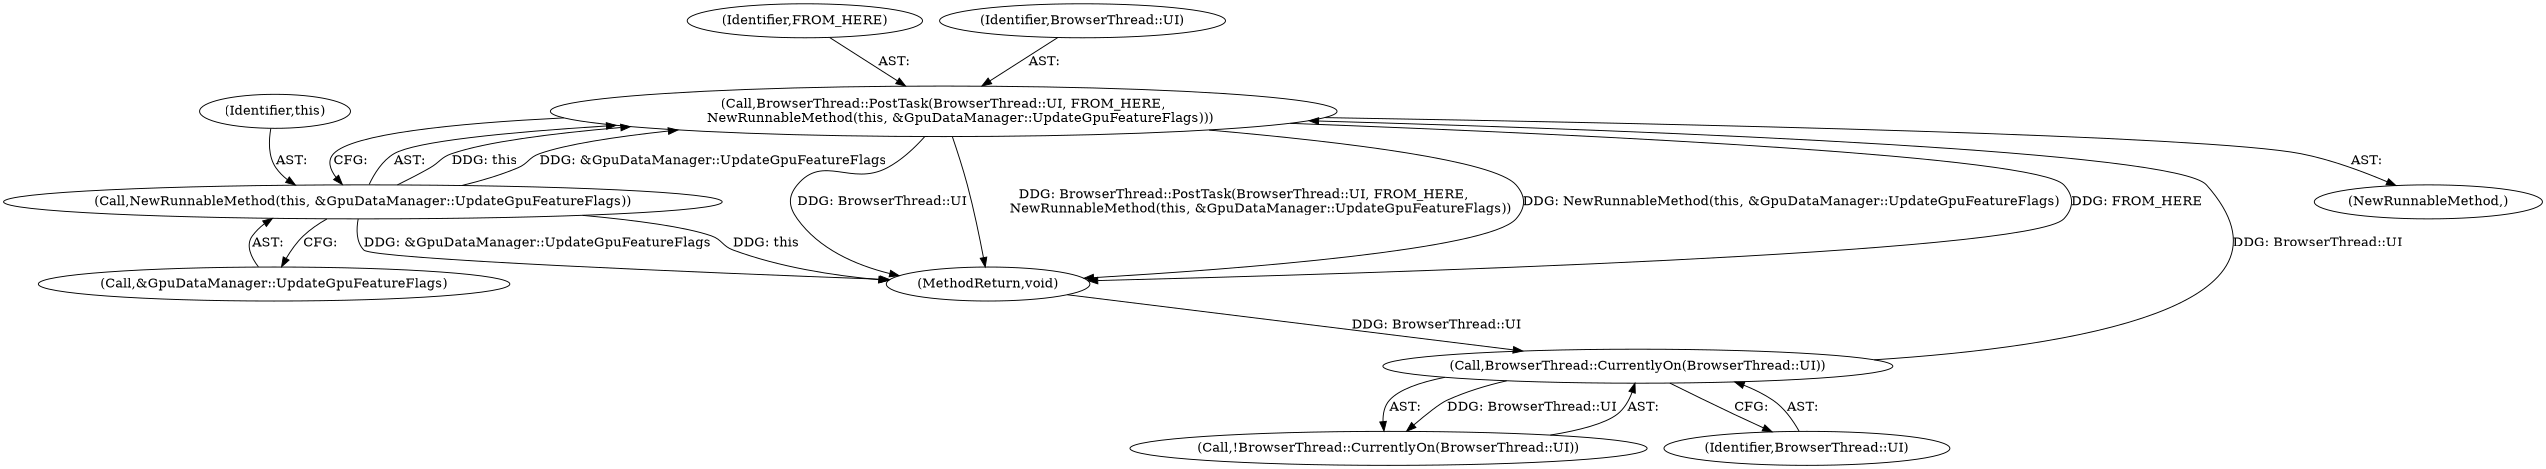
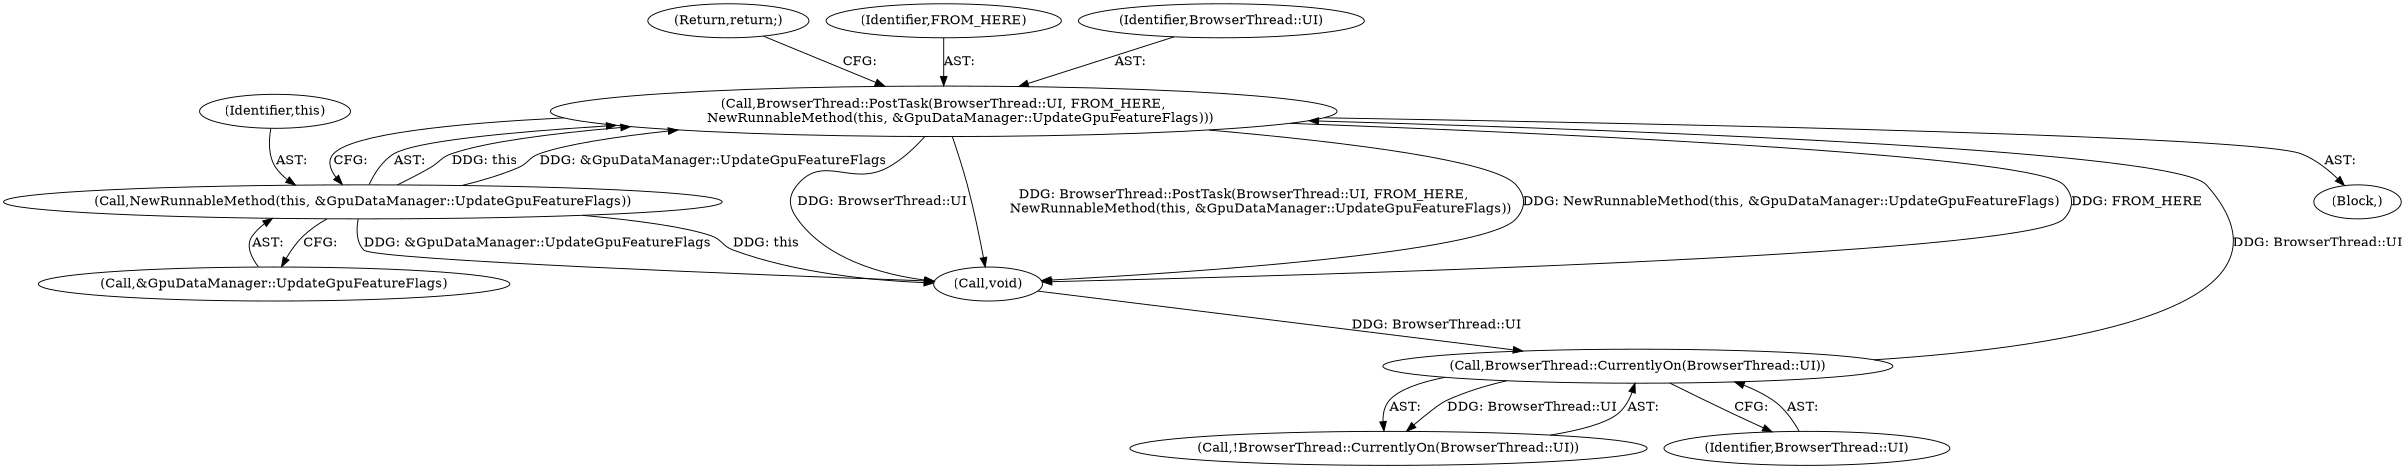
node "(Return,return;)": added
node "(NewRunnableMethod,)": label "(NewRunnableMethod,)" -> "(Block,)"
node "(MethodReturn,void)": label "(MethodReturn,void)" -> "(Call,void)"
